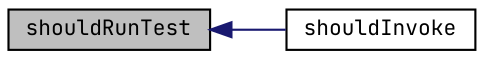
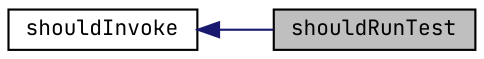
edge "shouldInvoke" -> "shouldRunTest": reversed
